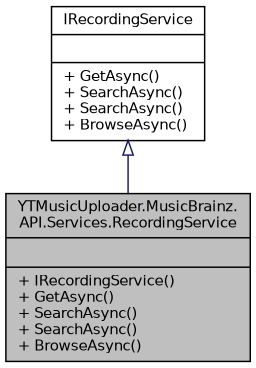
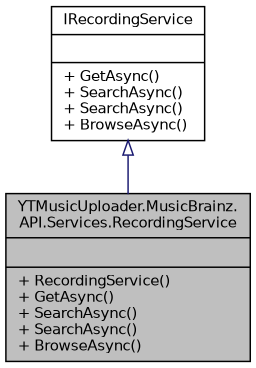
node "YTMusicUploader.MusicBrainz.": text "+ IRecordingService()" -> "+ RecordingService()"
